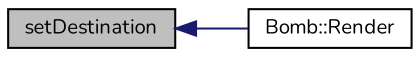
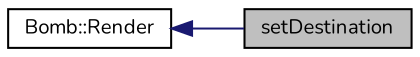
edge "Bomb::Render" -> "setDestination": reversed
